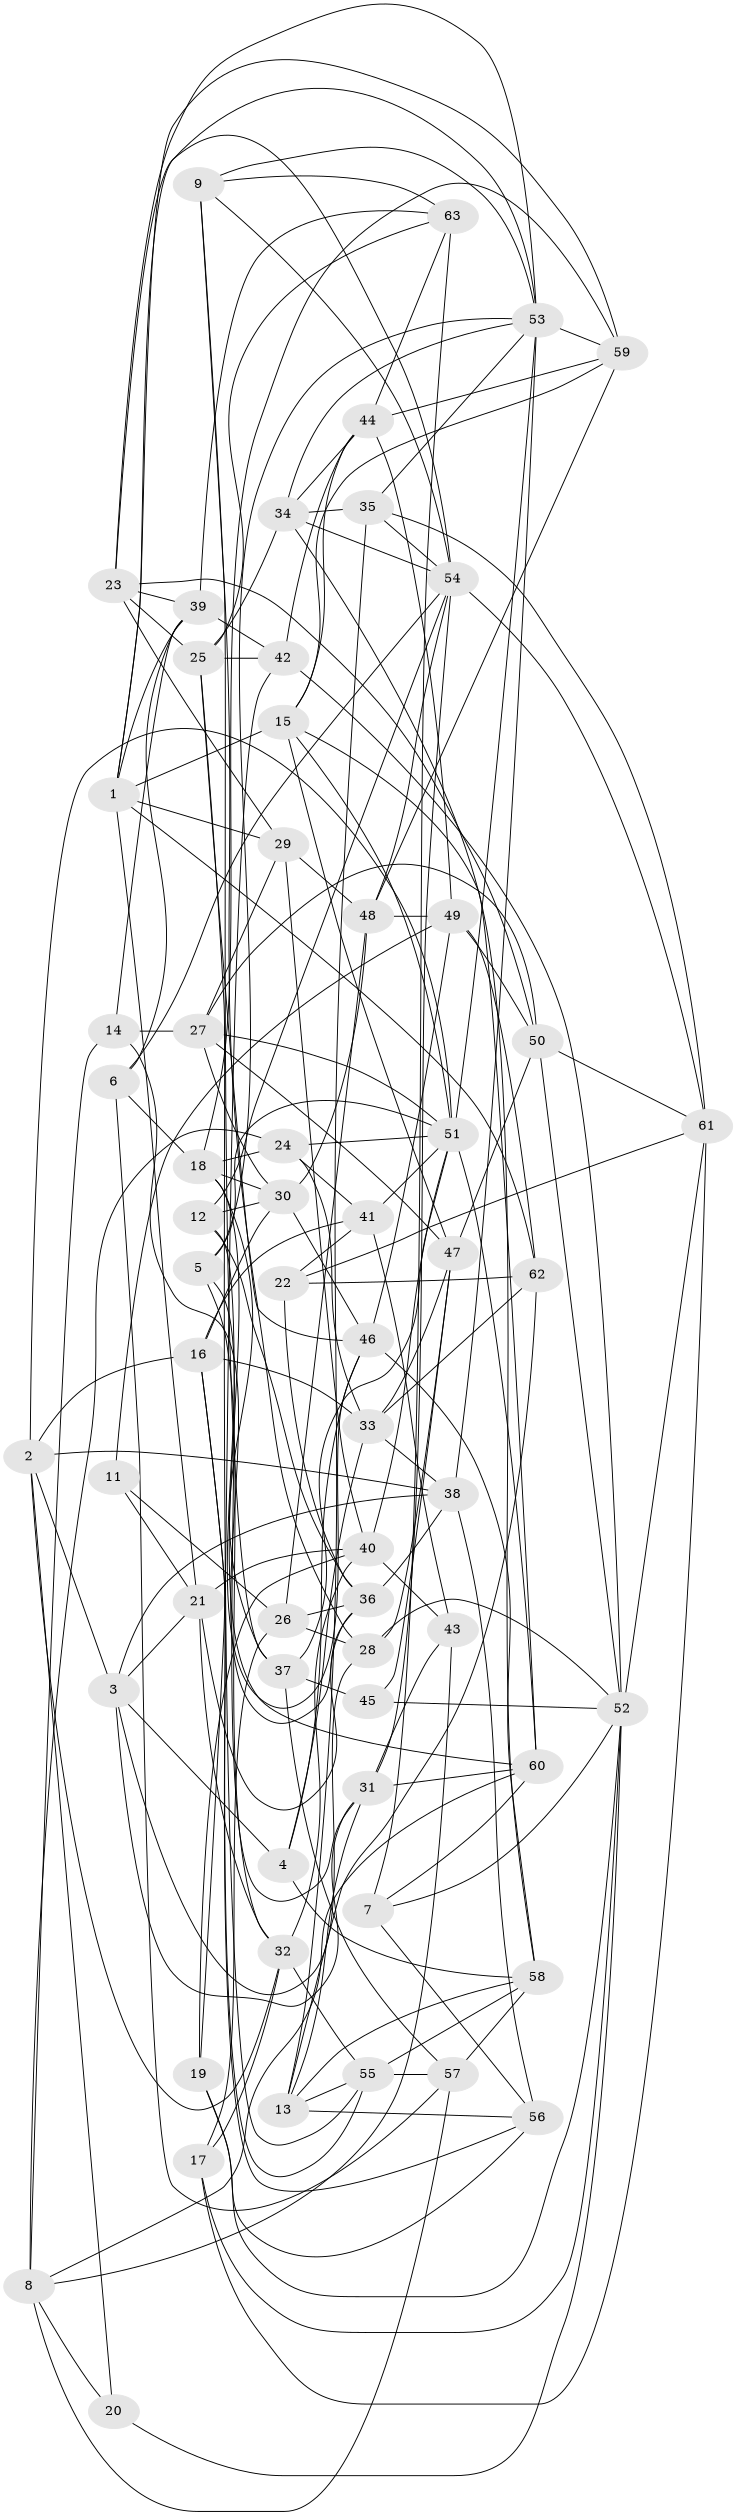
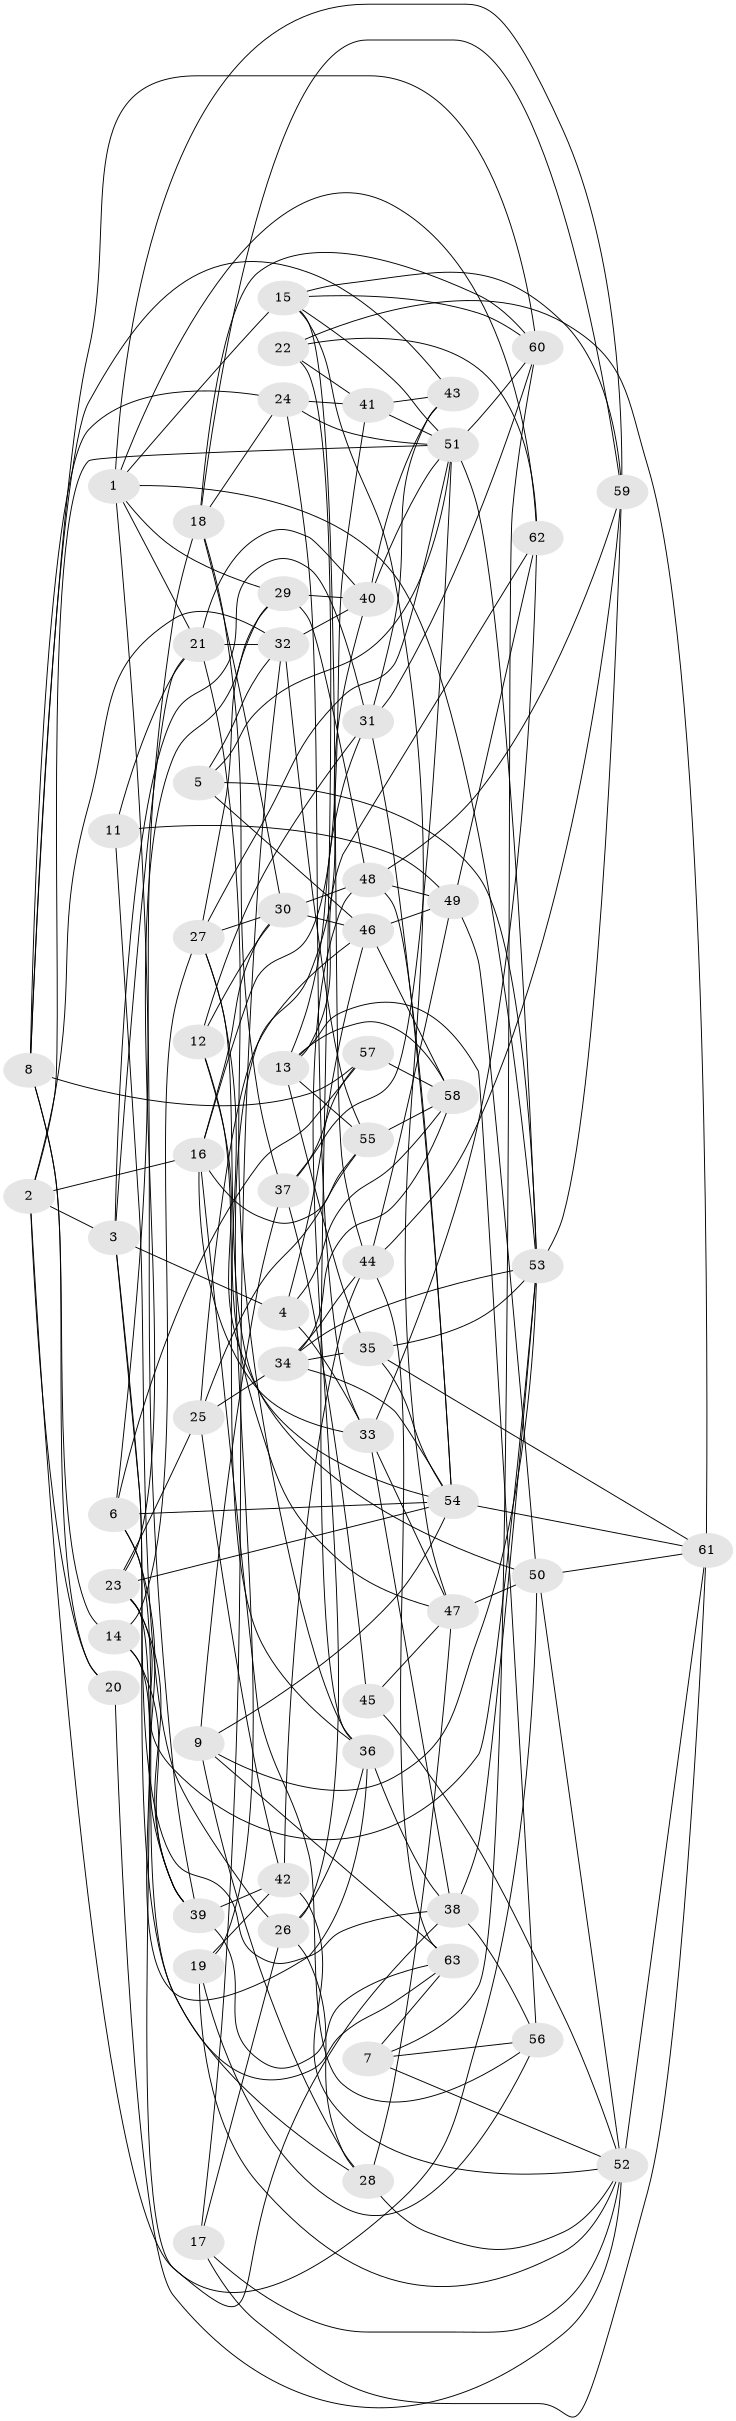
edge "63" -- "25": now "63" -- "6"
edge "55" -- "57": removed
